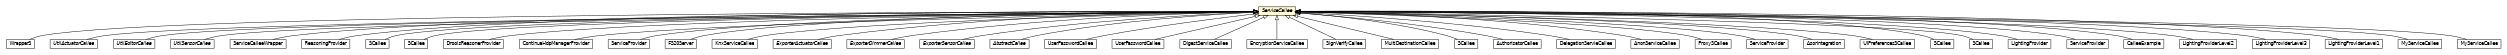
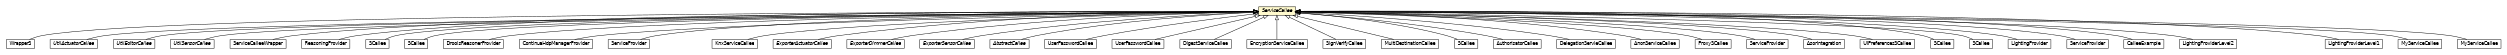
node "FS20Server": removed
node "LightingProviderLevel3": removed
